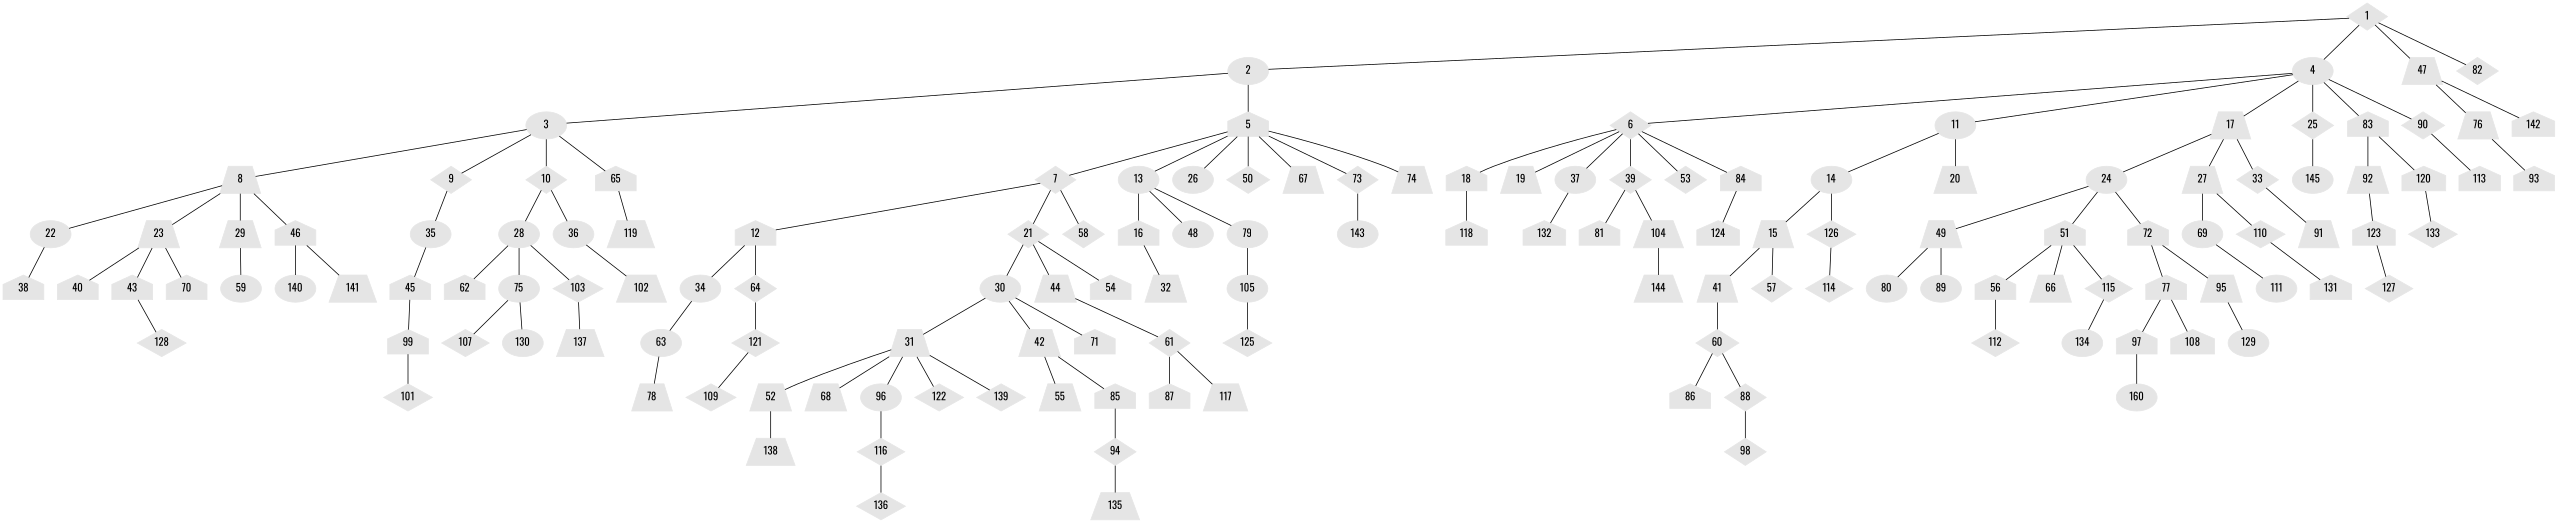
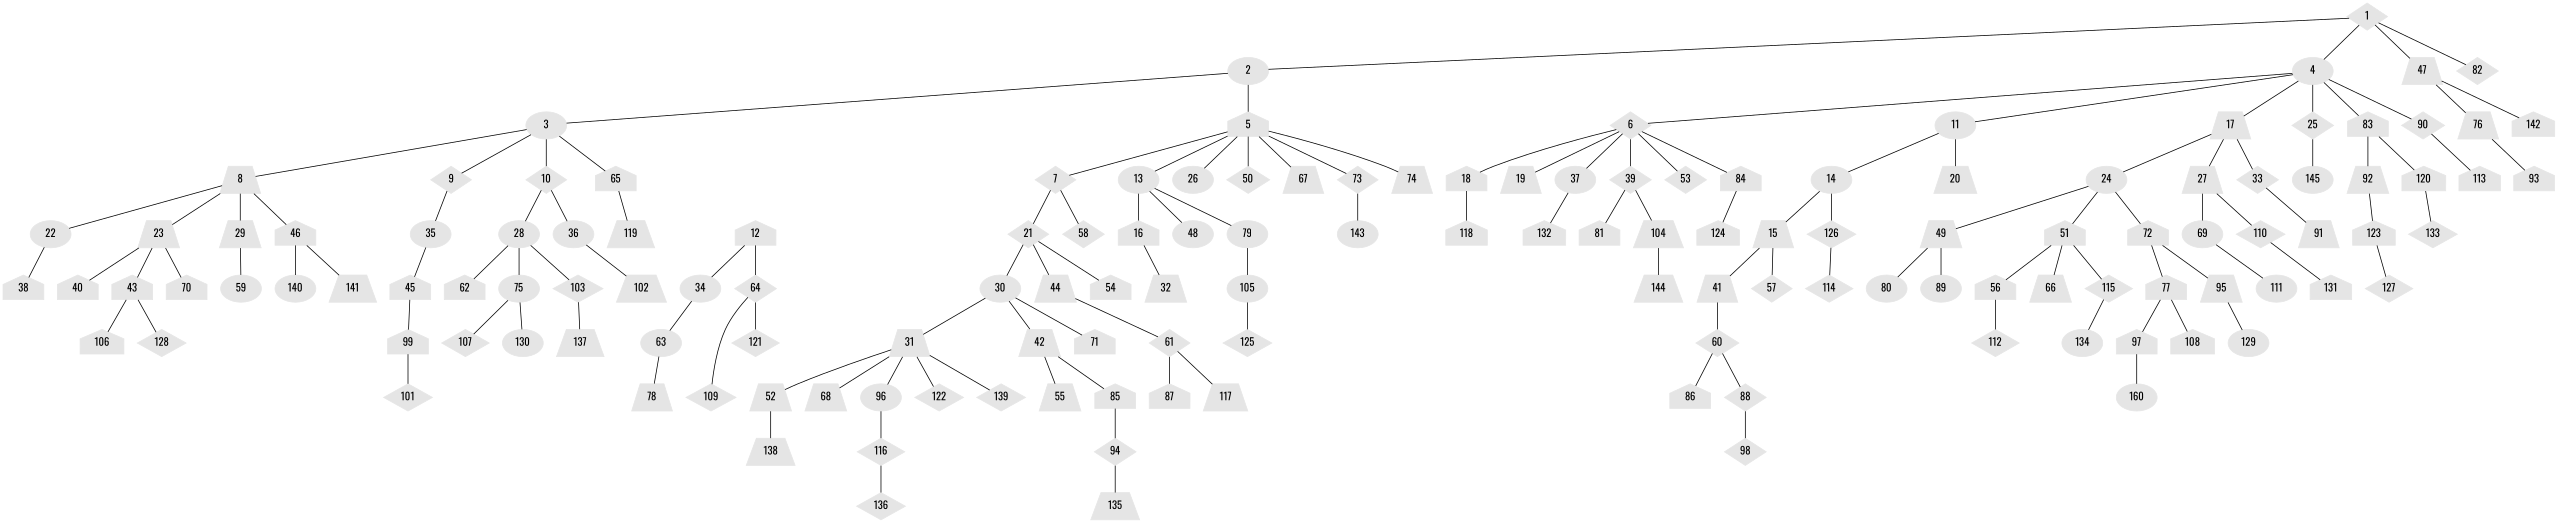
edge "7" -- "12": removed
node "106": added
edge "121" -- "109": now "64" -- "109"
